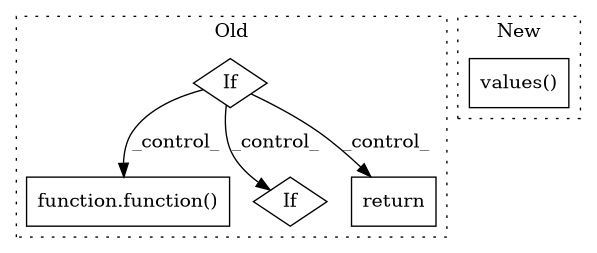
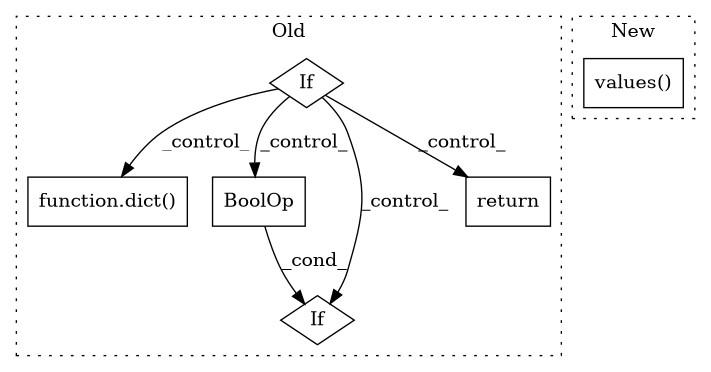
node "function.function()": label "function.function()" -> "function.dict()"
node "BoolOp": added
